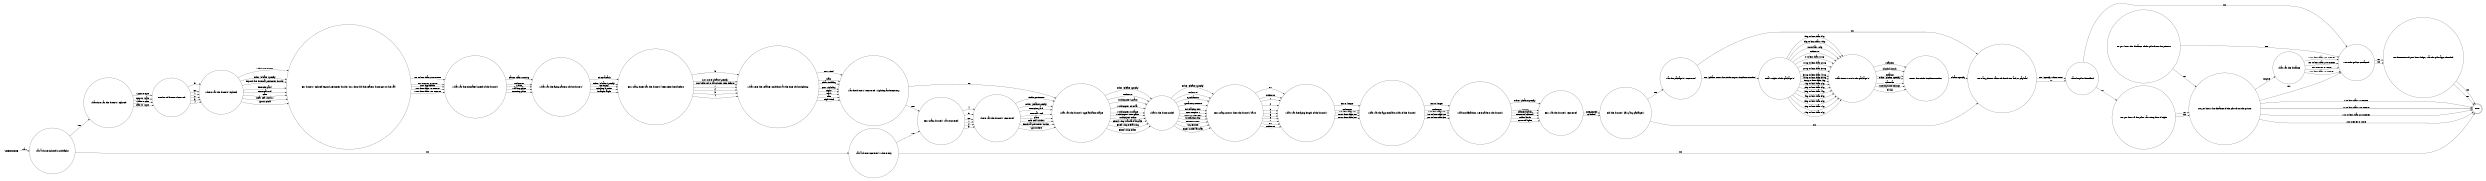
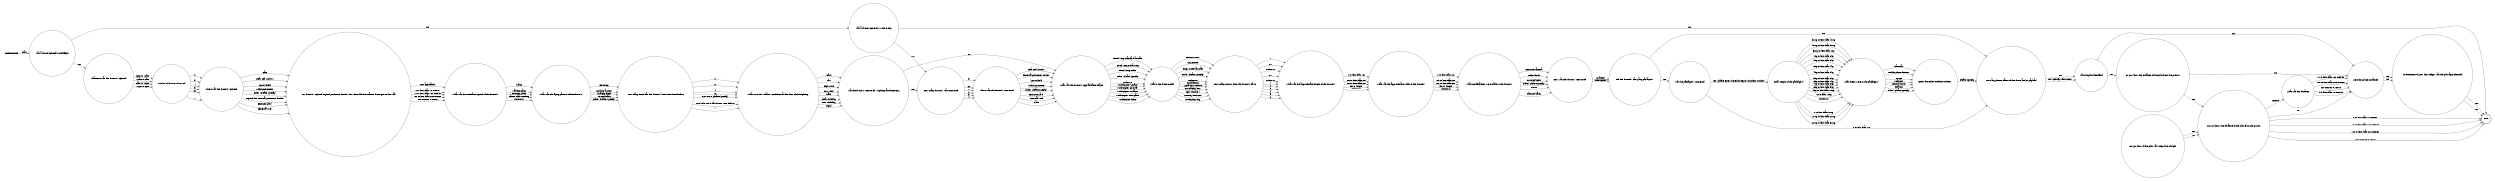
edge "Was the package(s) recovered" -> "Were any photos taken of the drone and/or payload": label "No" -> "0 to less than 1m"
edge "Was the pilot identified" -> "Do you know if the pilot was using line of sight": now "Was the pilot identified" -> "Do you know the distance of the pilot from the prison?"
node "What was the flying length of the drone(s)": label "What was the flying length of the drone(s)" -> "What was the approximate length of the drone(s)"
